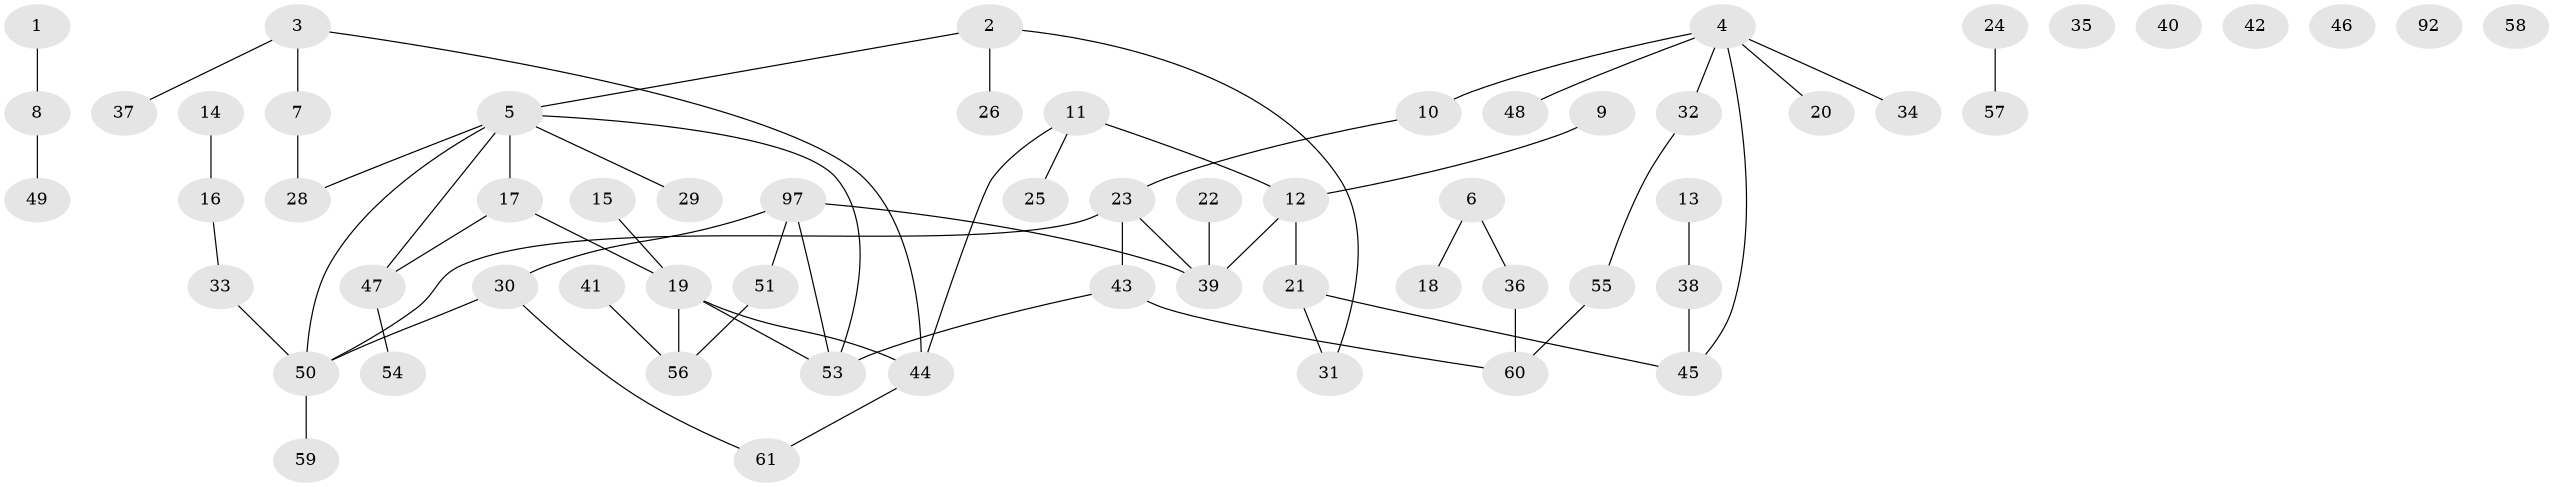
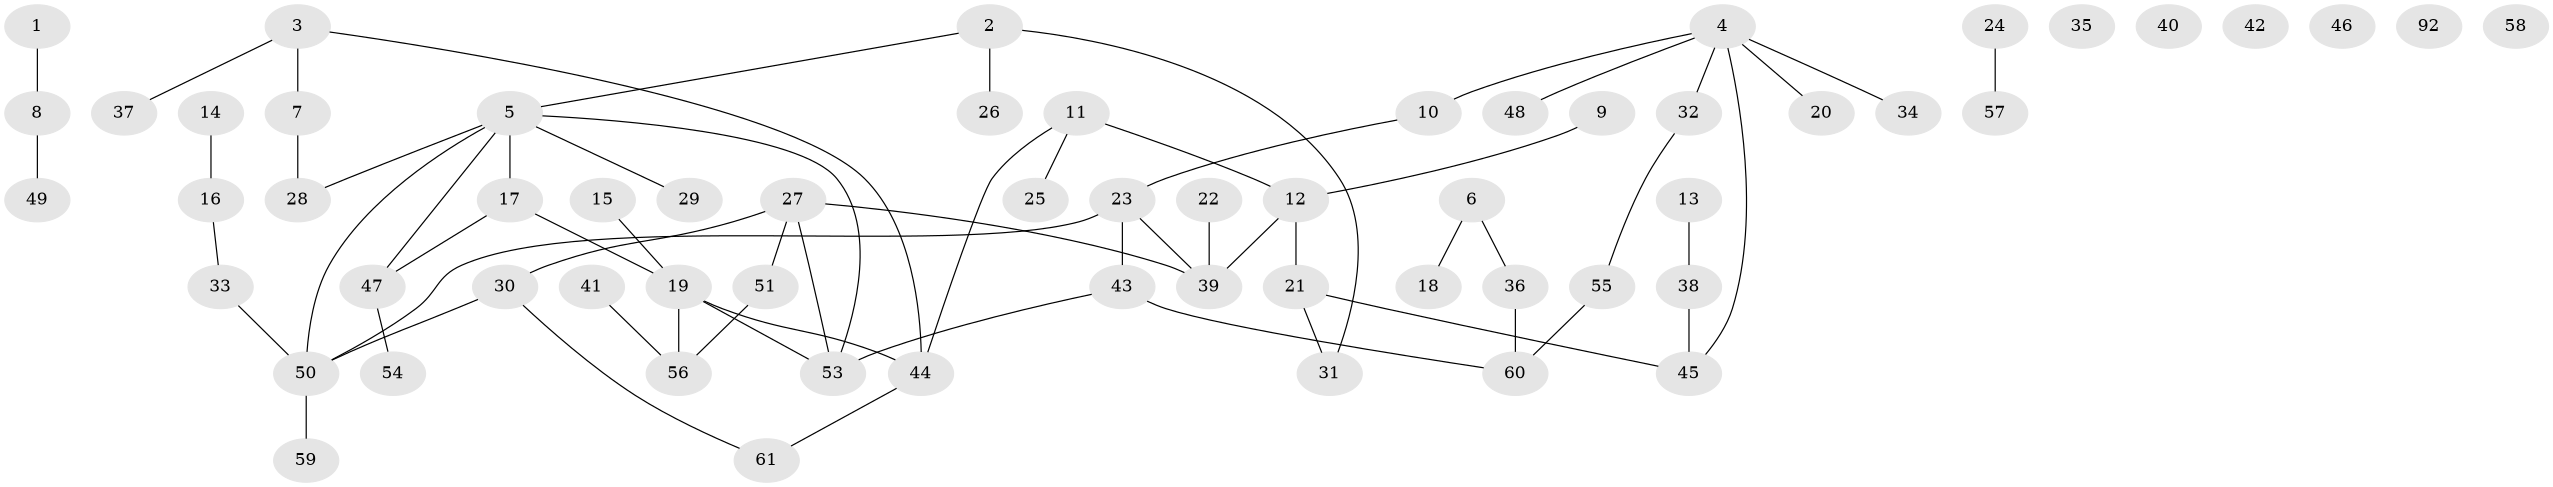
node "97": label "97" -> "27"
